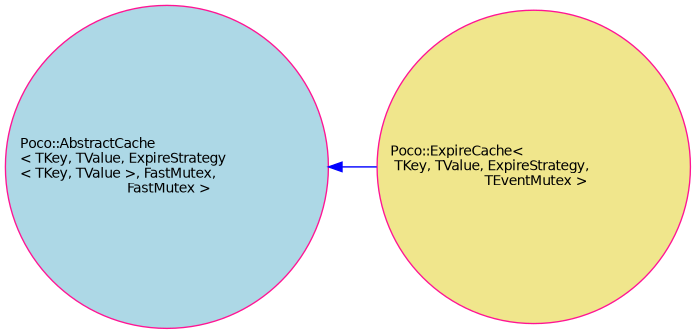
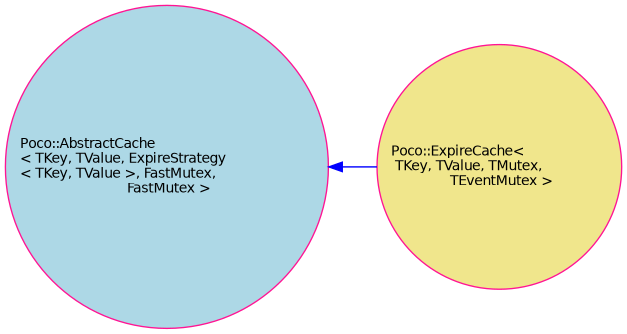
node "Poco::ExpireCache< TKey, TValue, ExpireStrategy, TEventMutex >": label "Poco::ExpireCache< TKey, TValue, ExpireStrategy, TEventMutex >" -> "Poco::ExpireCache< TKey, TValue, TMutex, TEventMutex >"
